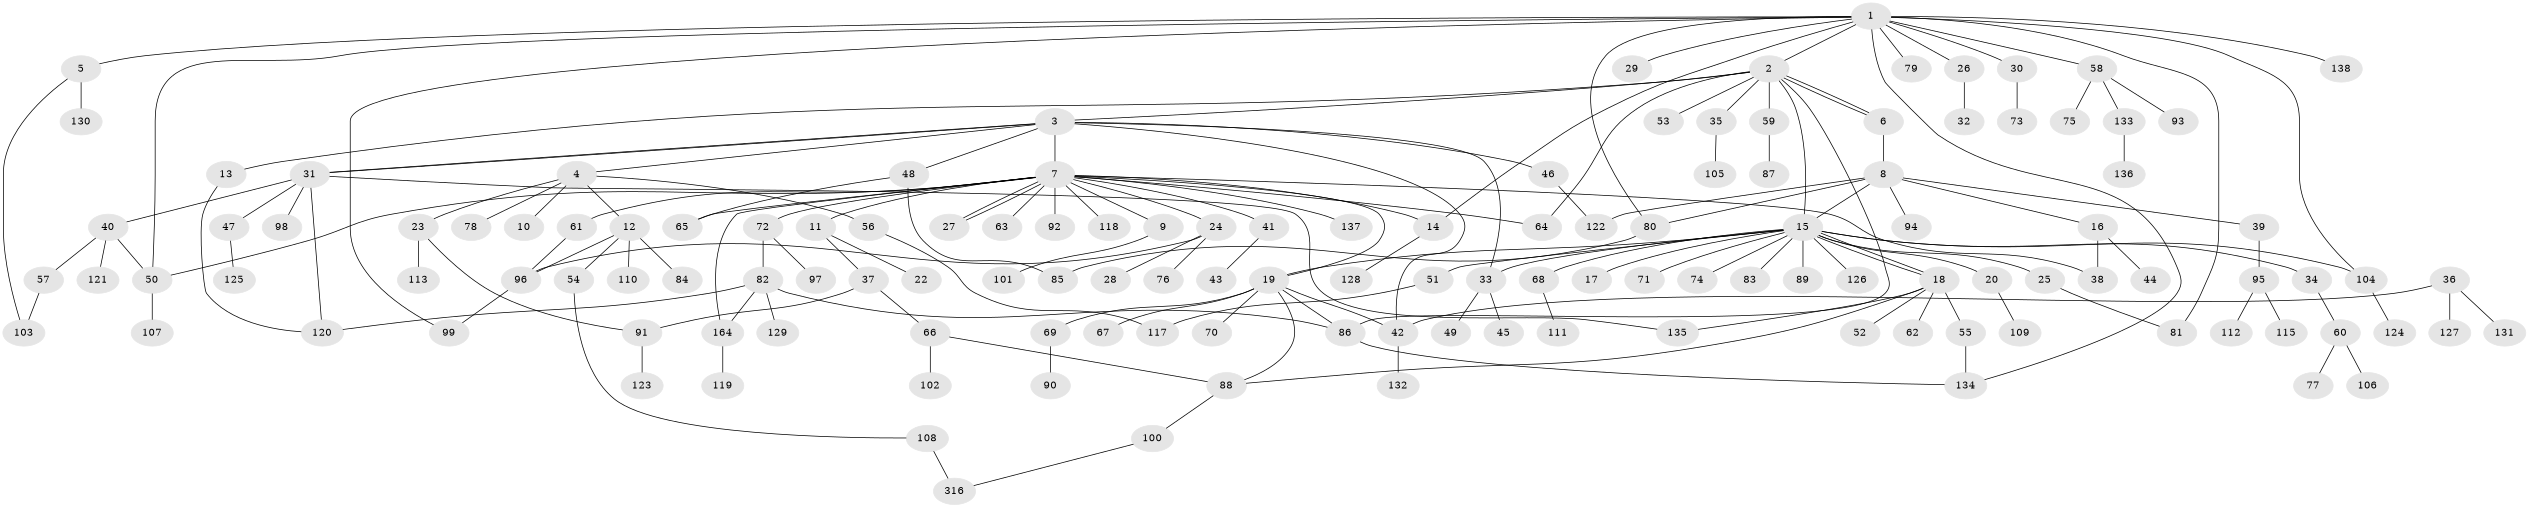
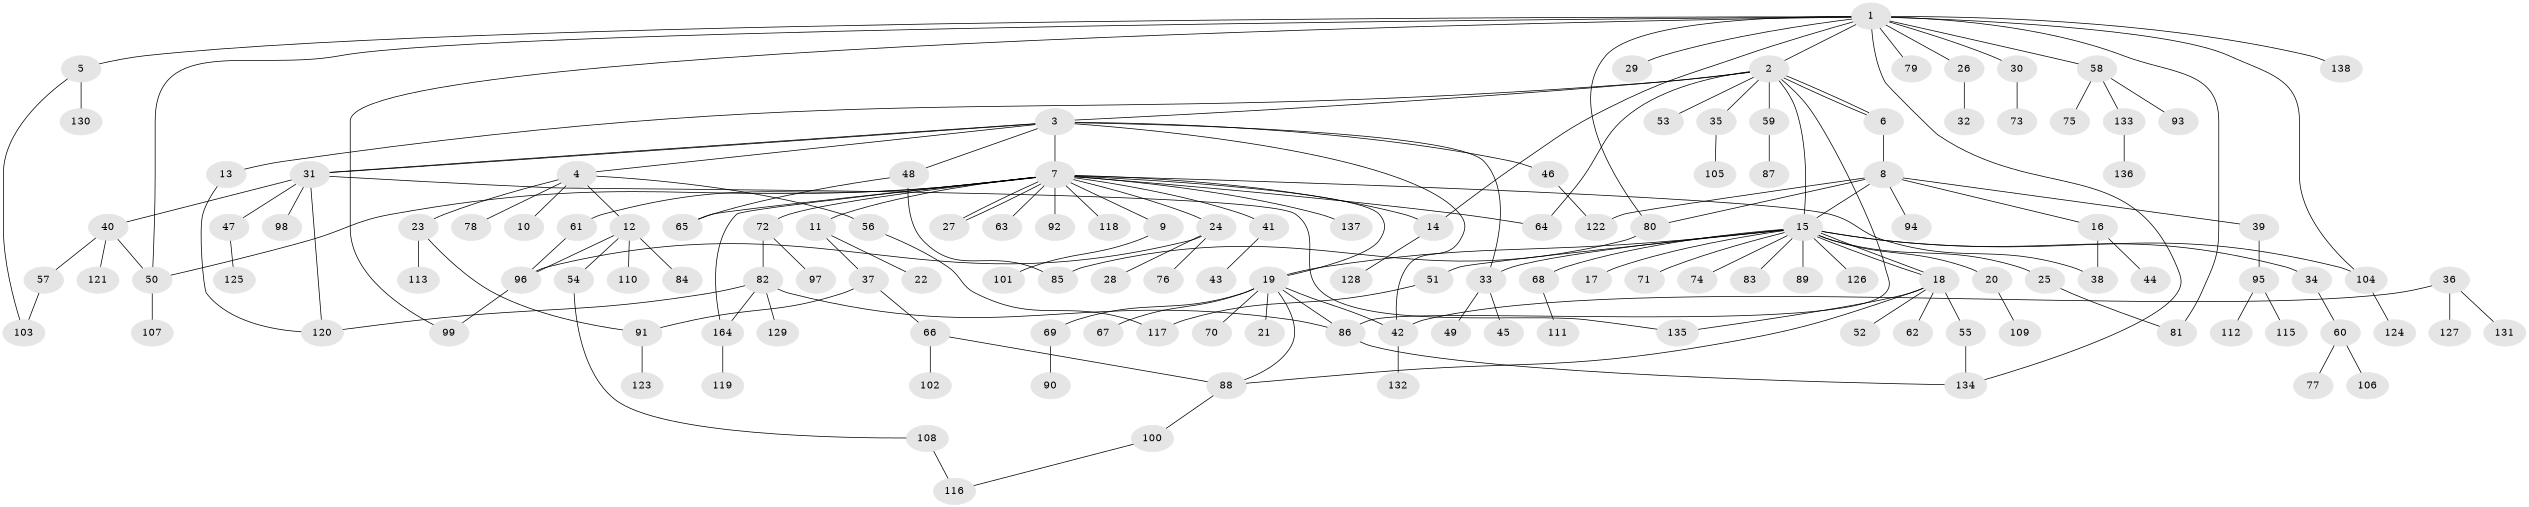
node "21": added
node "316": label "316" -> "116"
